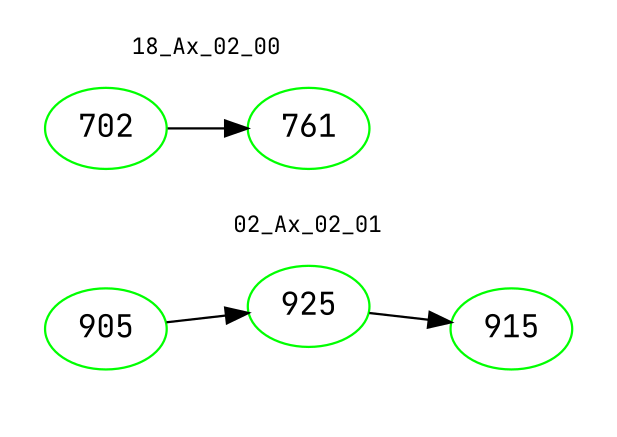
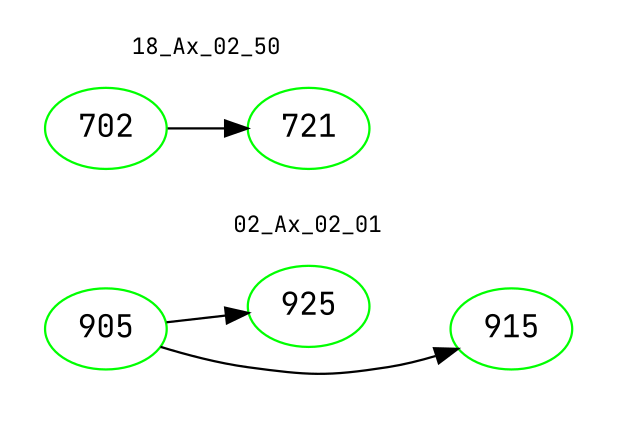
cluster "18_Ax_02_00": label "18_Ax_02_00" -> "18_Ax_02_50"
node "761": label "761" -> "721"
edge "925" -> "915": now "905" -> "915"
